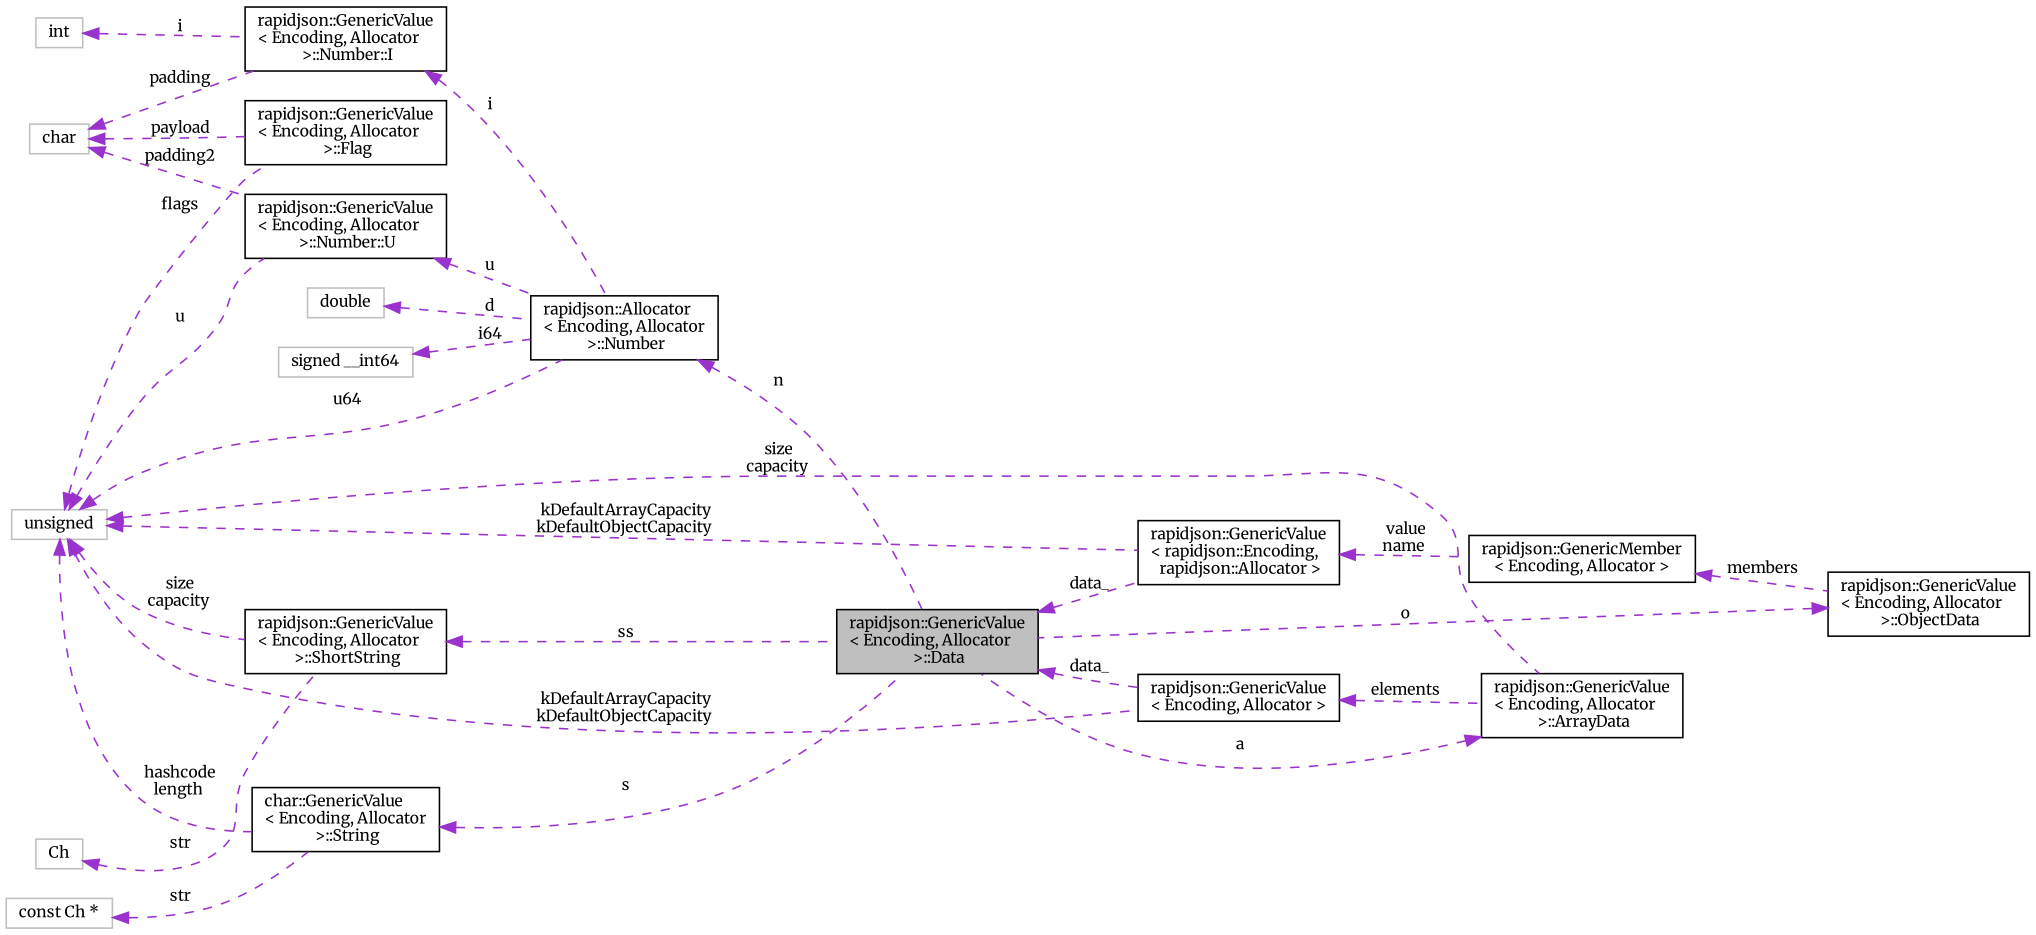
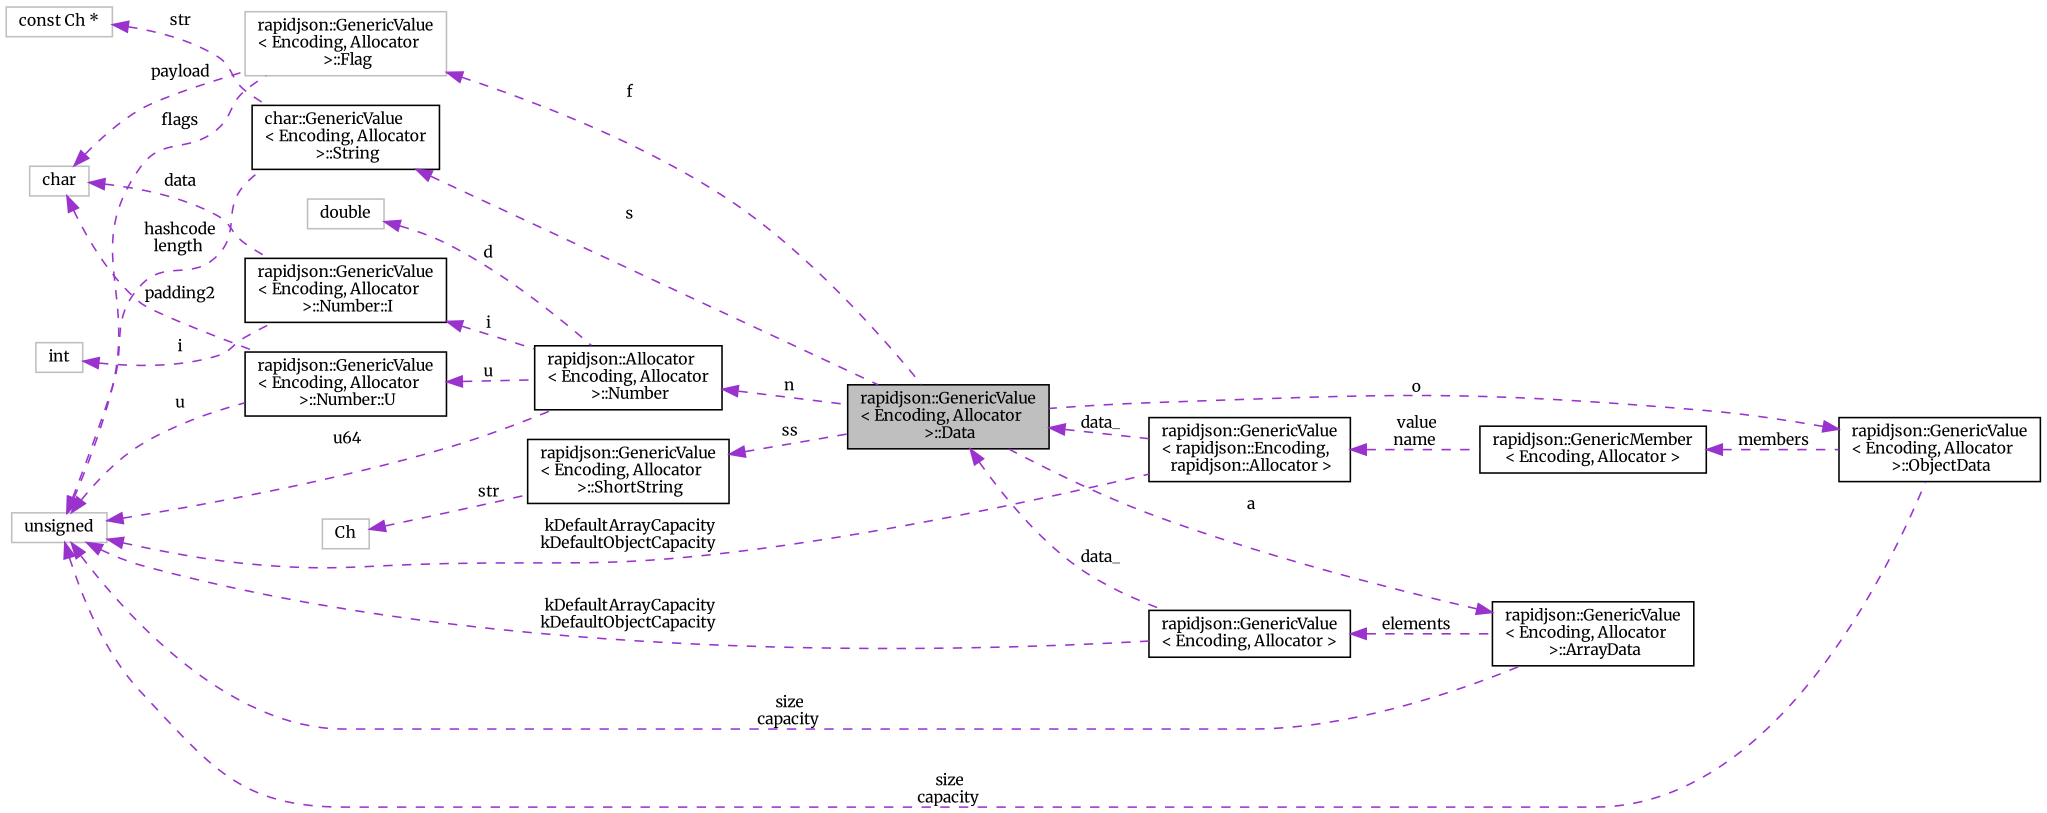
edge "rapidjson::GenericValue < Encoding, Allocator >::Number::I" -> "char": label " padding" -> " data"
node "rapidjson::GenericValue < Encoding, Allocator >::Flag": color black -> grey75
edge "rapidjson::GenericValue < Encoding, Allocator >::Data" -> "rapidjson::GenericValue < Encoding, Allocator >::Flag": added, label "f"
node "signed __int64": removed
edge "rapidjson::GenericValue < Encoding, Allocator >::ShortString" -> "unsigned": now "rapidjson::GenericValue < Encoding, Allocator >::ObjectData" -> "unsigned"
